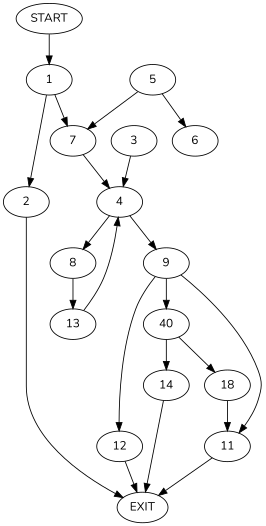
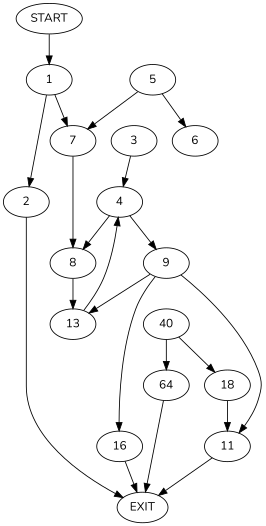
edge "7" -> "4": now "7" -> "8"
edge "9" -> "40": now "9" -> "13"
node "14": label "14" -> "64"
node "12": label "12" -> "16"
